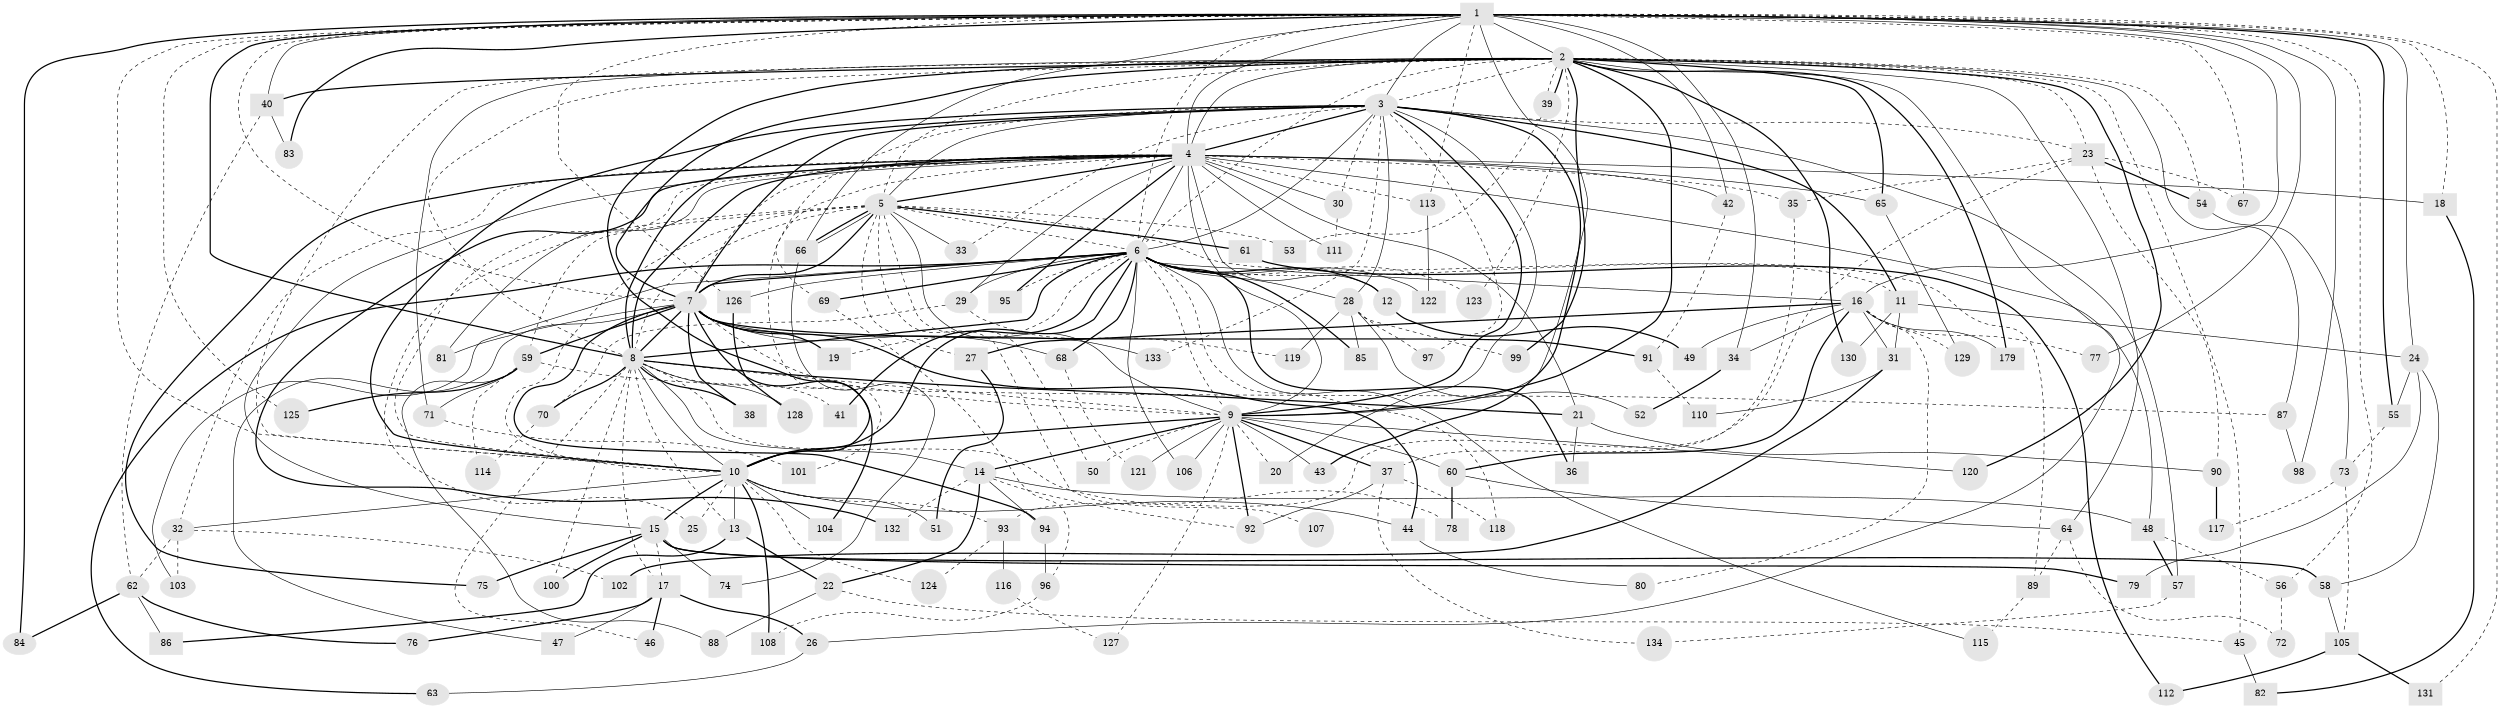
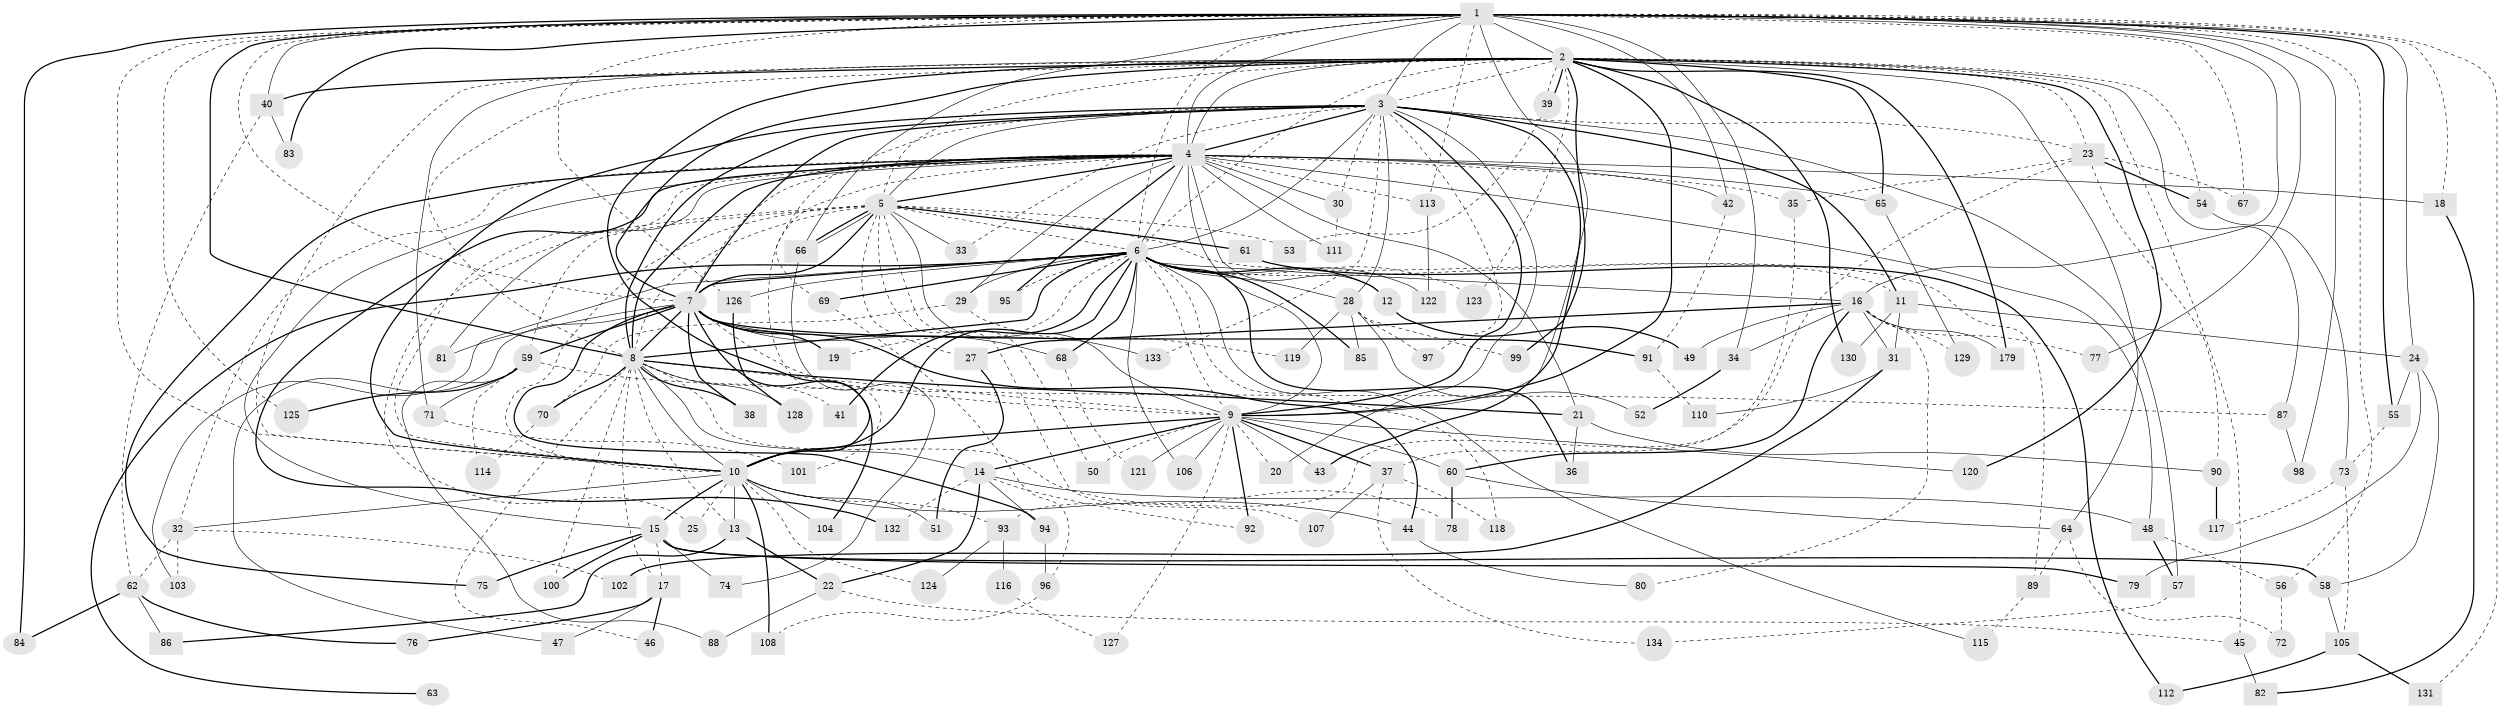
edge "37" -- "92": now "37" -- "107"
edge "93" -- "124": style dashed -> solid
node "26": removed
